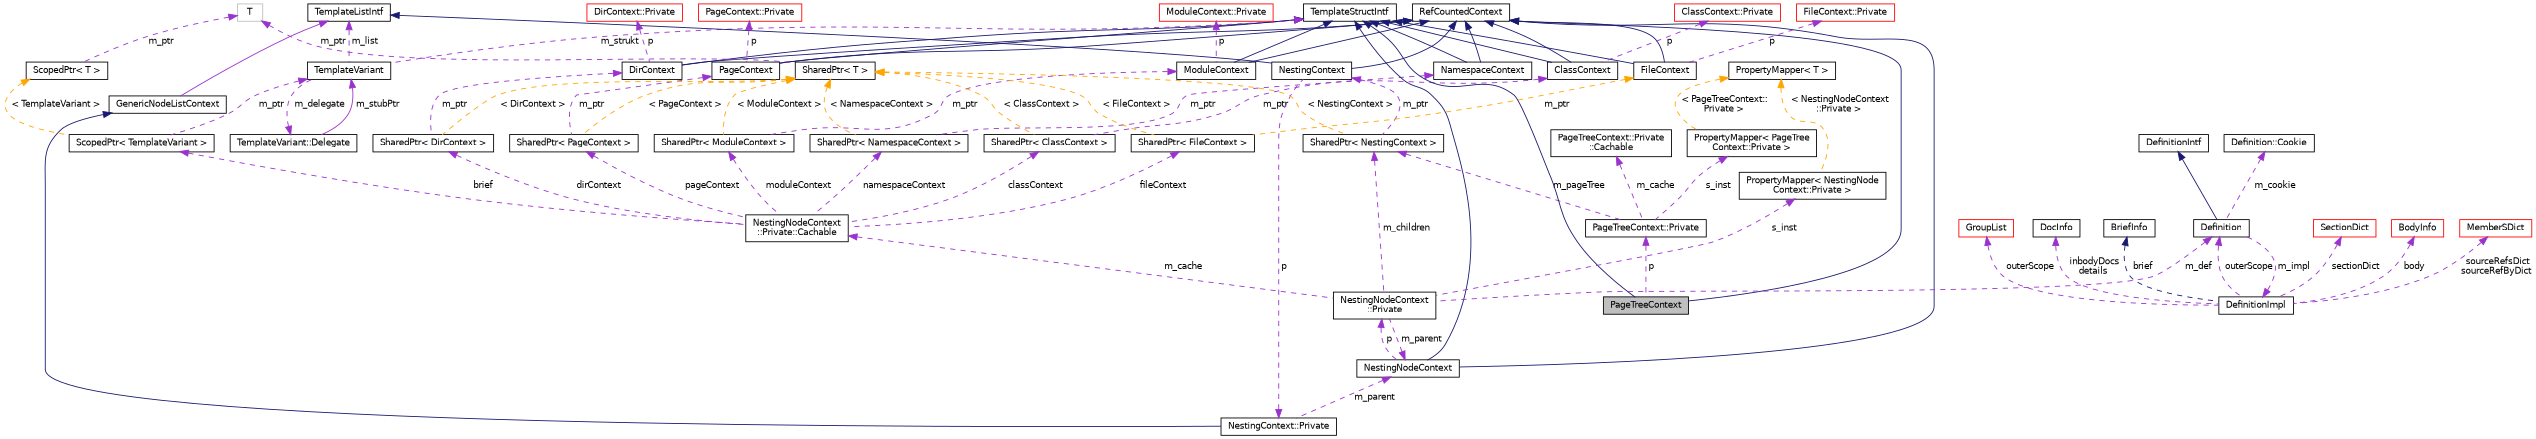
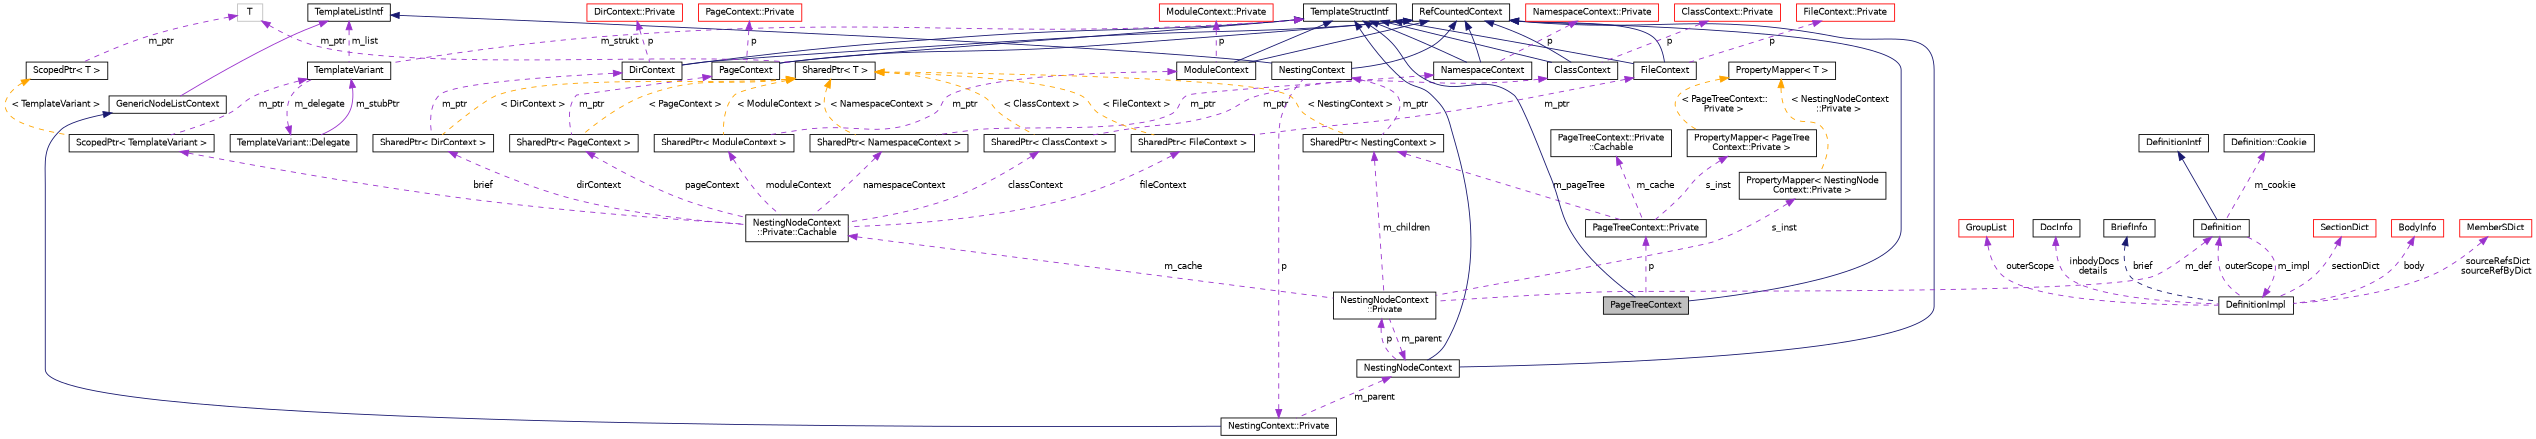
node "NamespaceContext::Private": added
edge "SharedPtr< FileContext >" -> "FileContext": color orange -> darkorchid3
